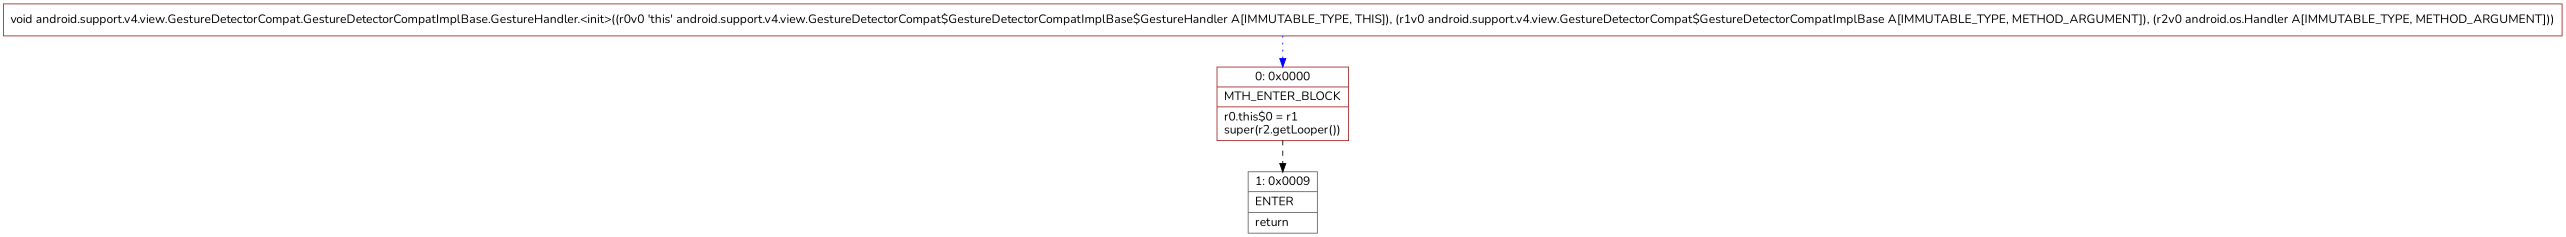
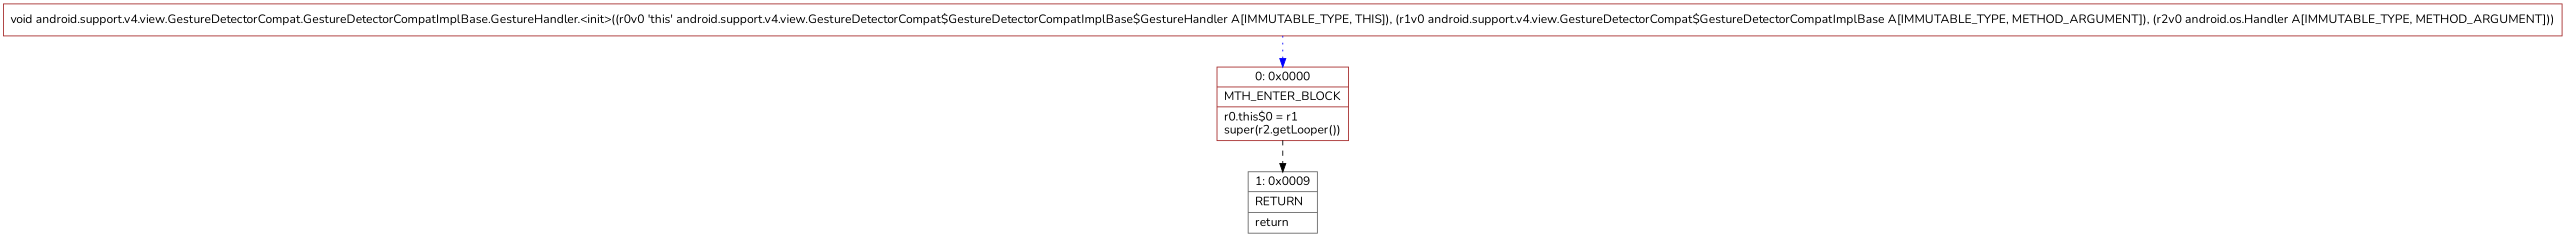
node "1: 0x0009": text "ENTER" -> "RETURN"
